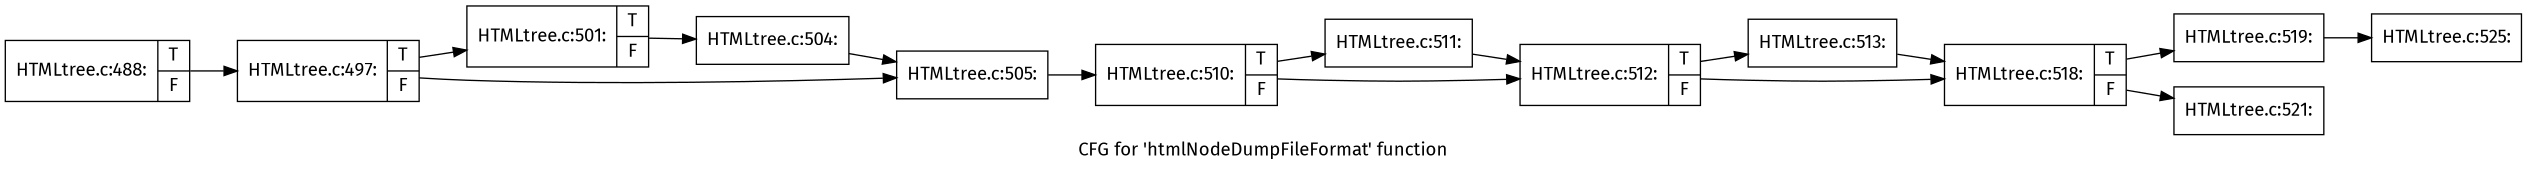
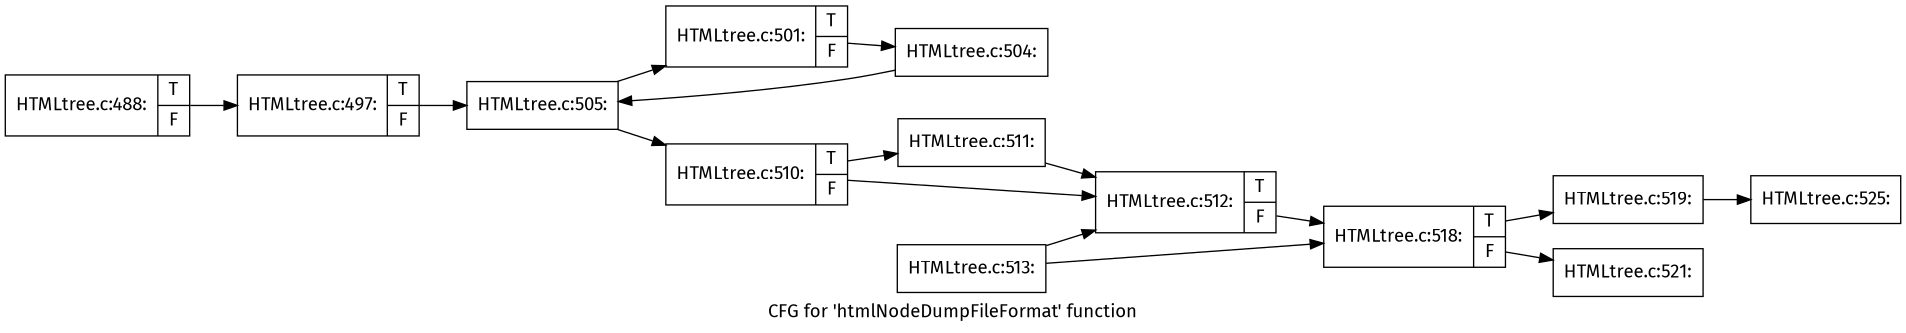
edge "HTMLtree.c:497:" -> "HTMLtree.c:501:": now "HTMLtree.c:505:" -> "HTMLtree.c:501:"
edge "HTMLtree.c:512:" -> "HTMLtree.c:513:": reversed
